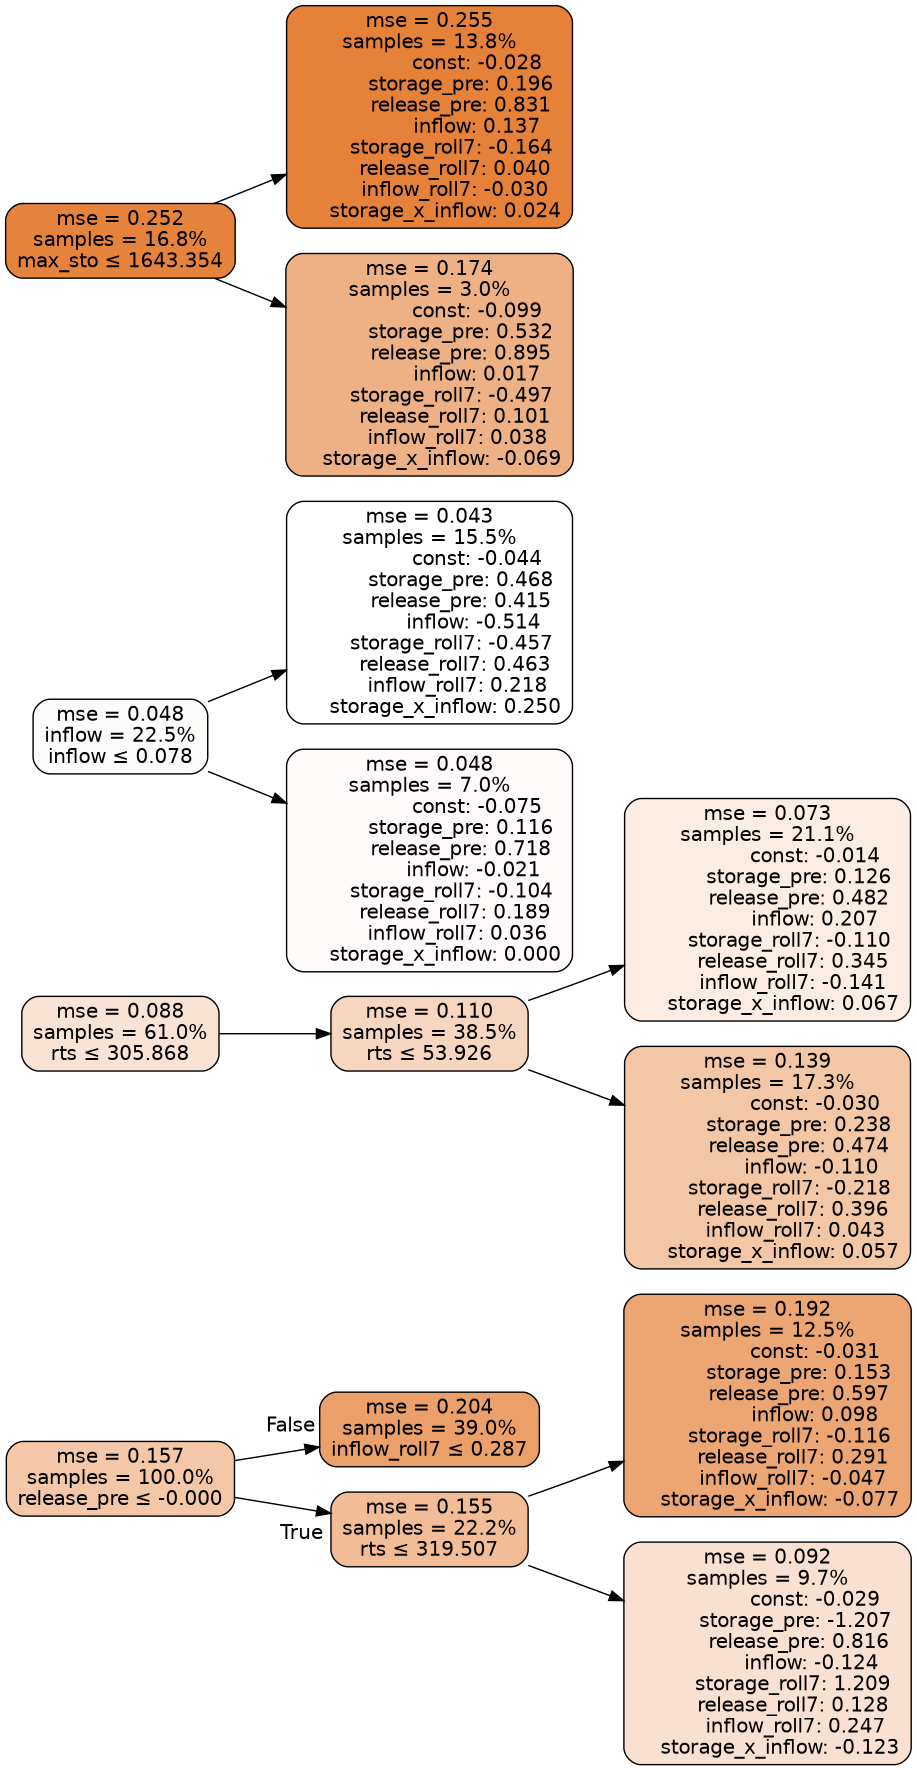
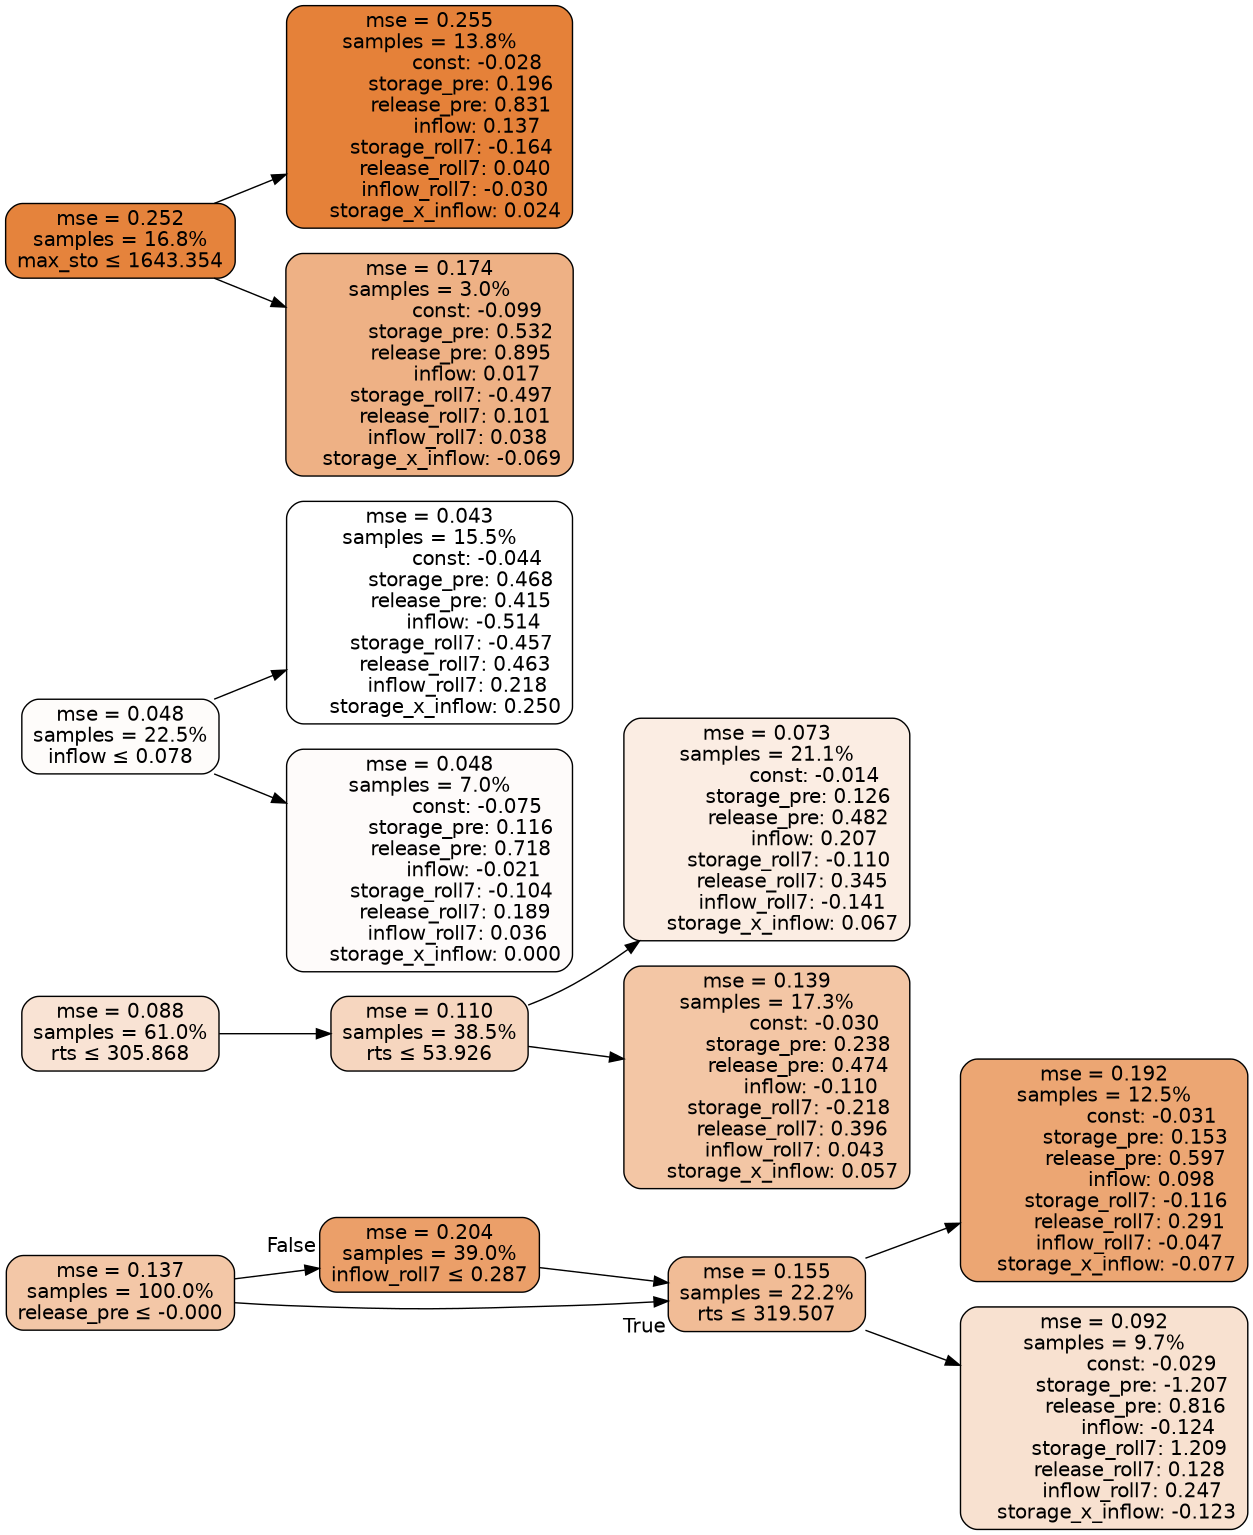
node "mse = 0.048 inflow = 22.5% inflow ≤ 0.078": label "mse = 0.048 inflow = 22.5% inflow ≤ 0.078" -> "mse = 0.048 samples = 22.5% inflow ≤ 0.078"
edge "mse = 0.204 samples = 39.0% inflow_roll7 ≤ 0.287" -> "mse = 0.155 samples = 22.2% rts ≤ 319.507": added
node "mse = 0.157 samples = 100.0% release_pre ≤ -0.000": label "mse = 0.157 samples = 100.0% release_pre ≤ -0.000" -> "mse = 0.137 samples = 100.0% release_pre ≤ -0.000"
